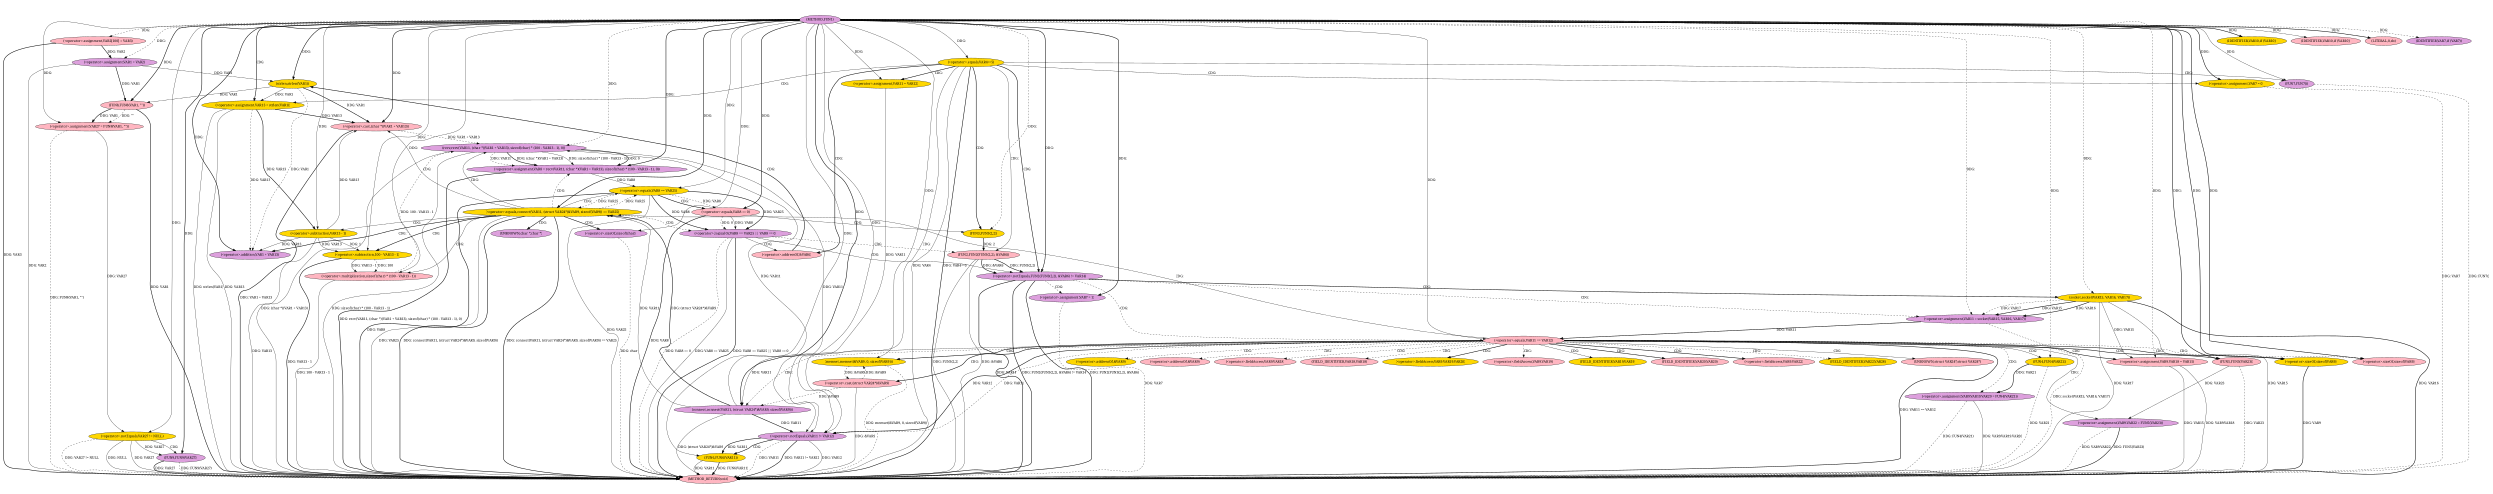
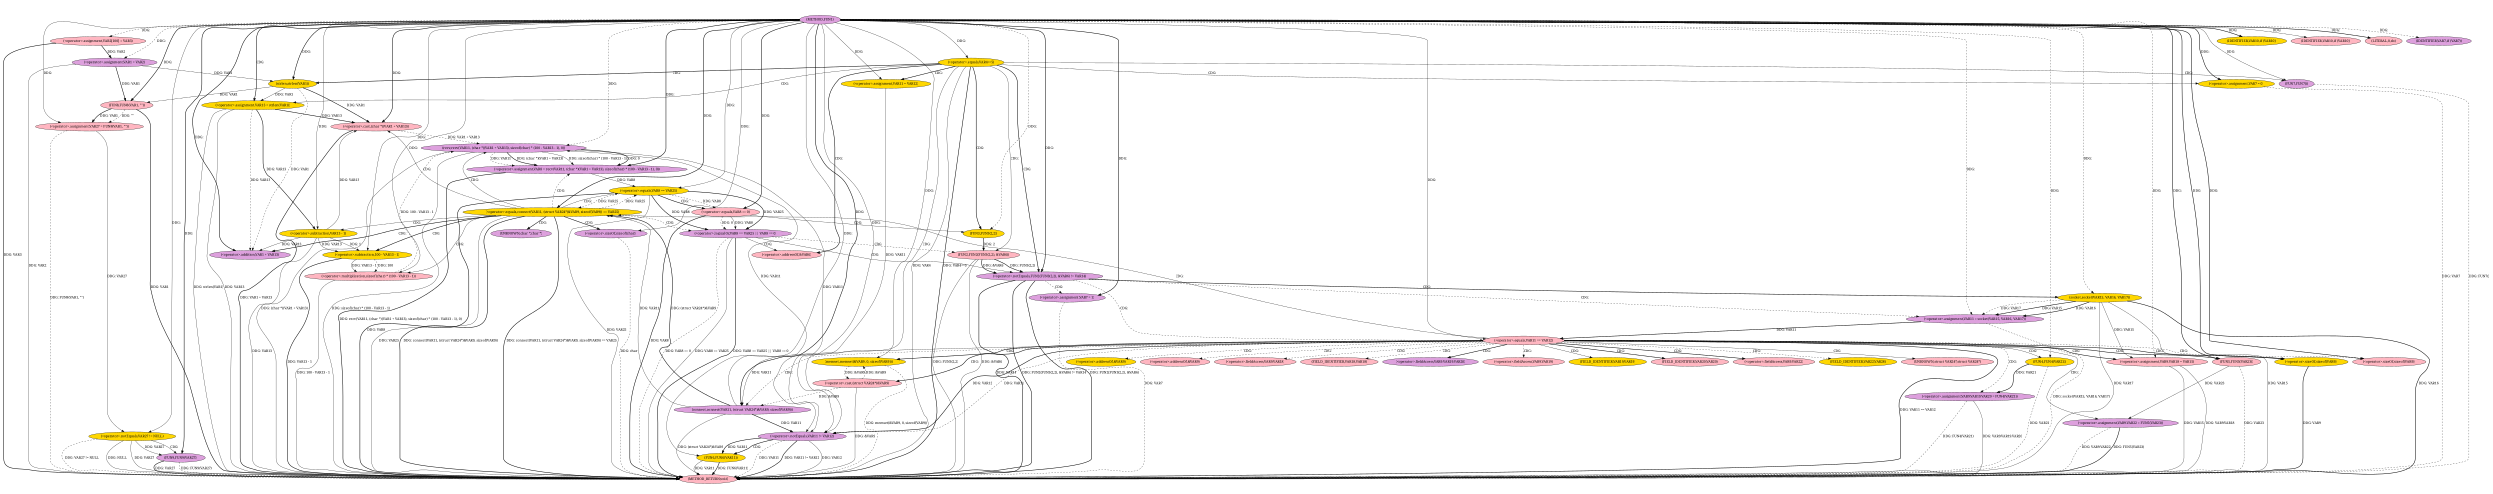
edge "(<operator>.addressOf,&VAR6)" -> "(strlen,strlen(VAR1))": now "(<operator>.equals,VAR4==5)" -> "(strlen,strlen(VAR1))"
node "(<operator>.fieldAccess,VAR9.VAR19.VAR20)": fillcolor gold -> plum
